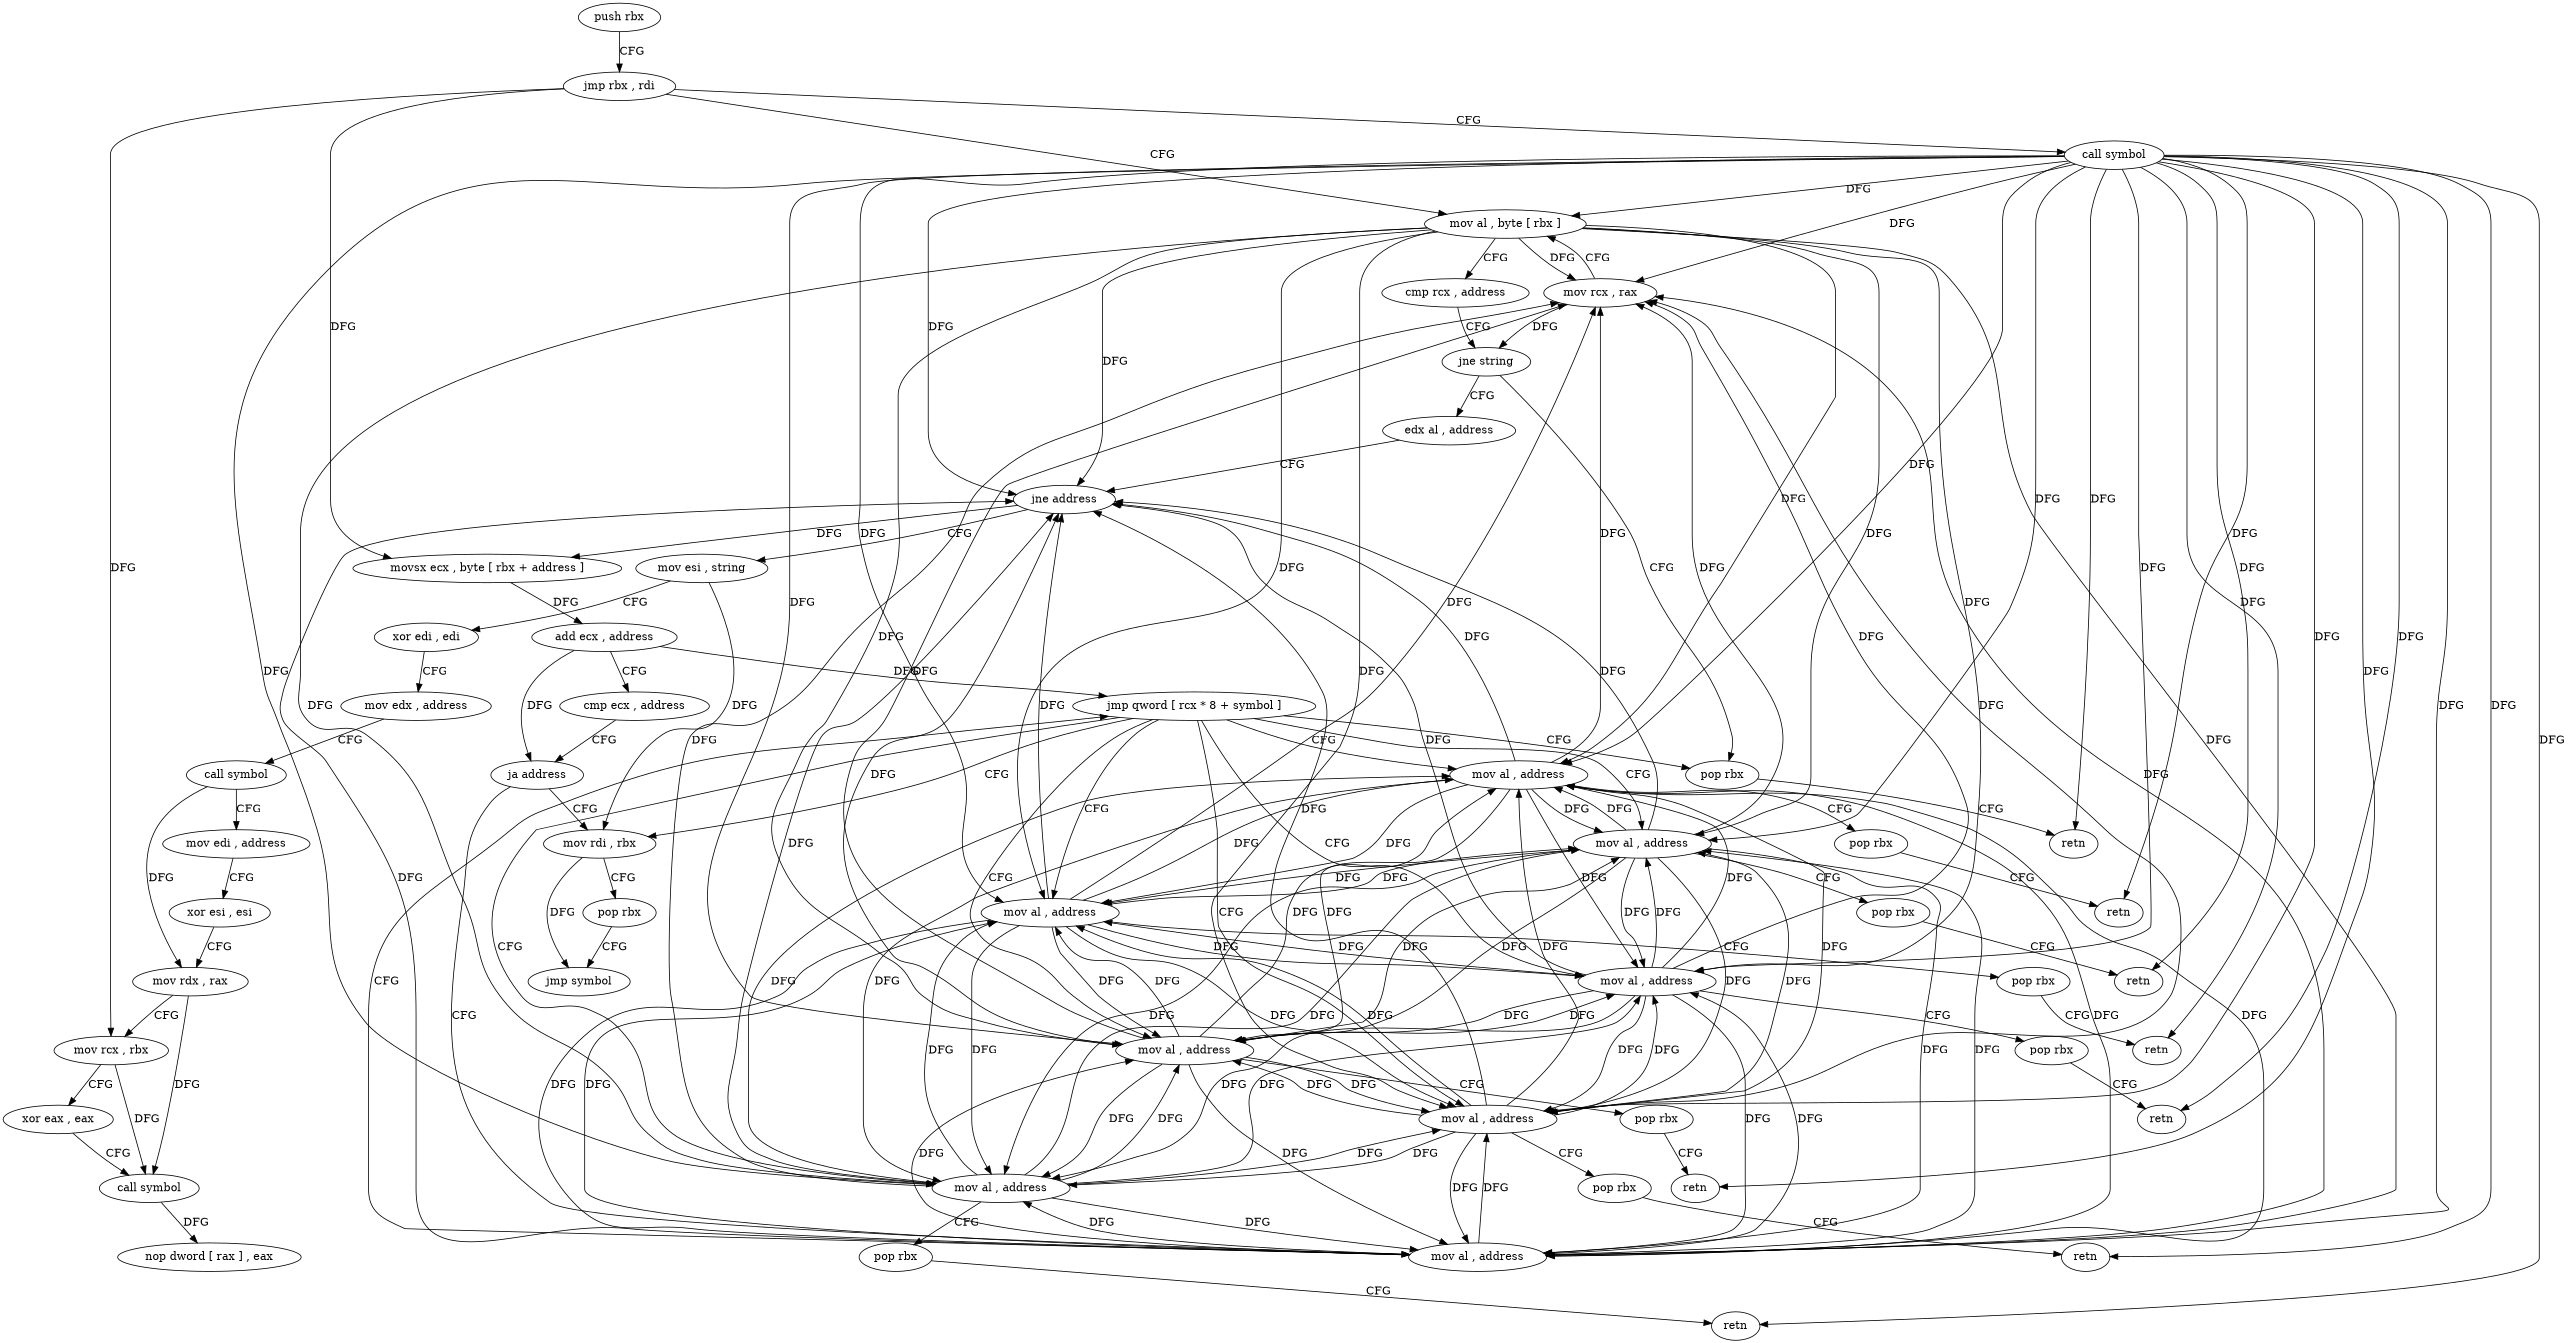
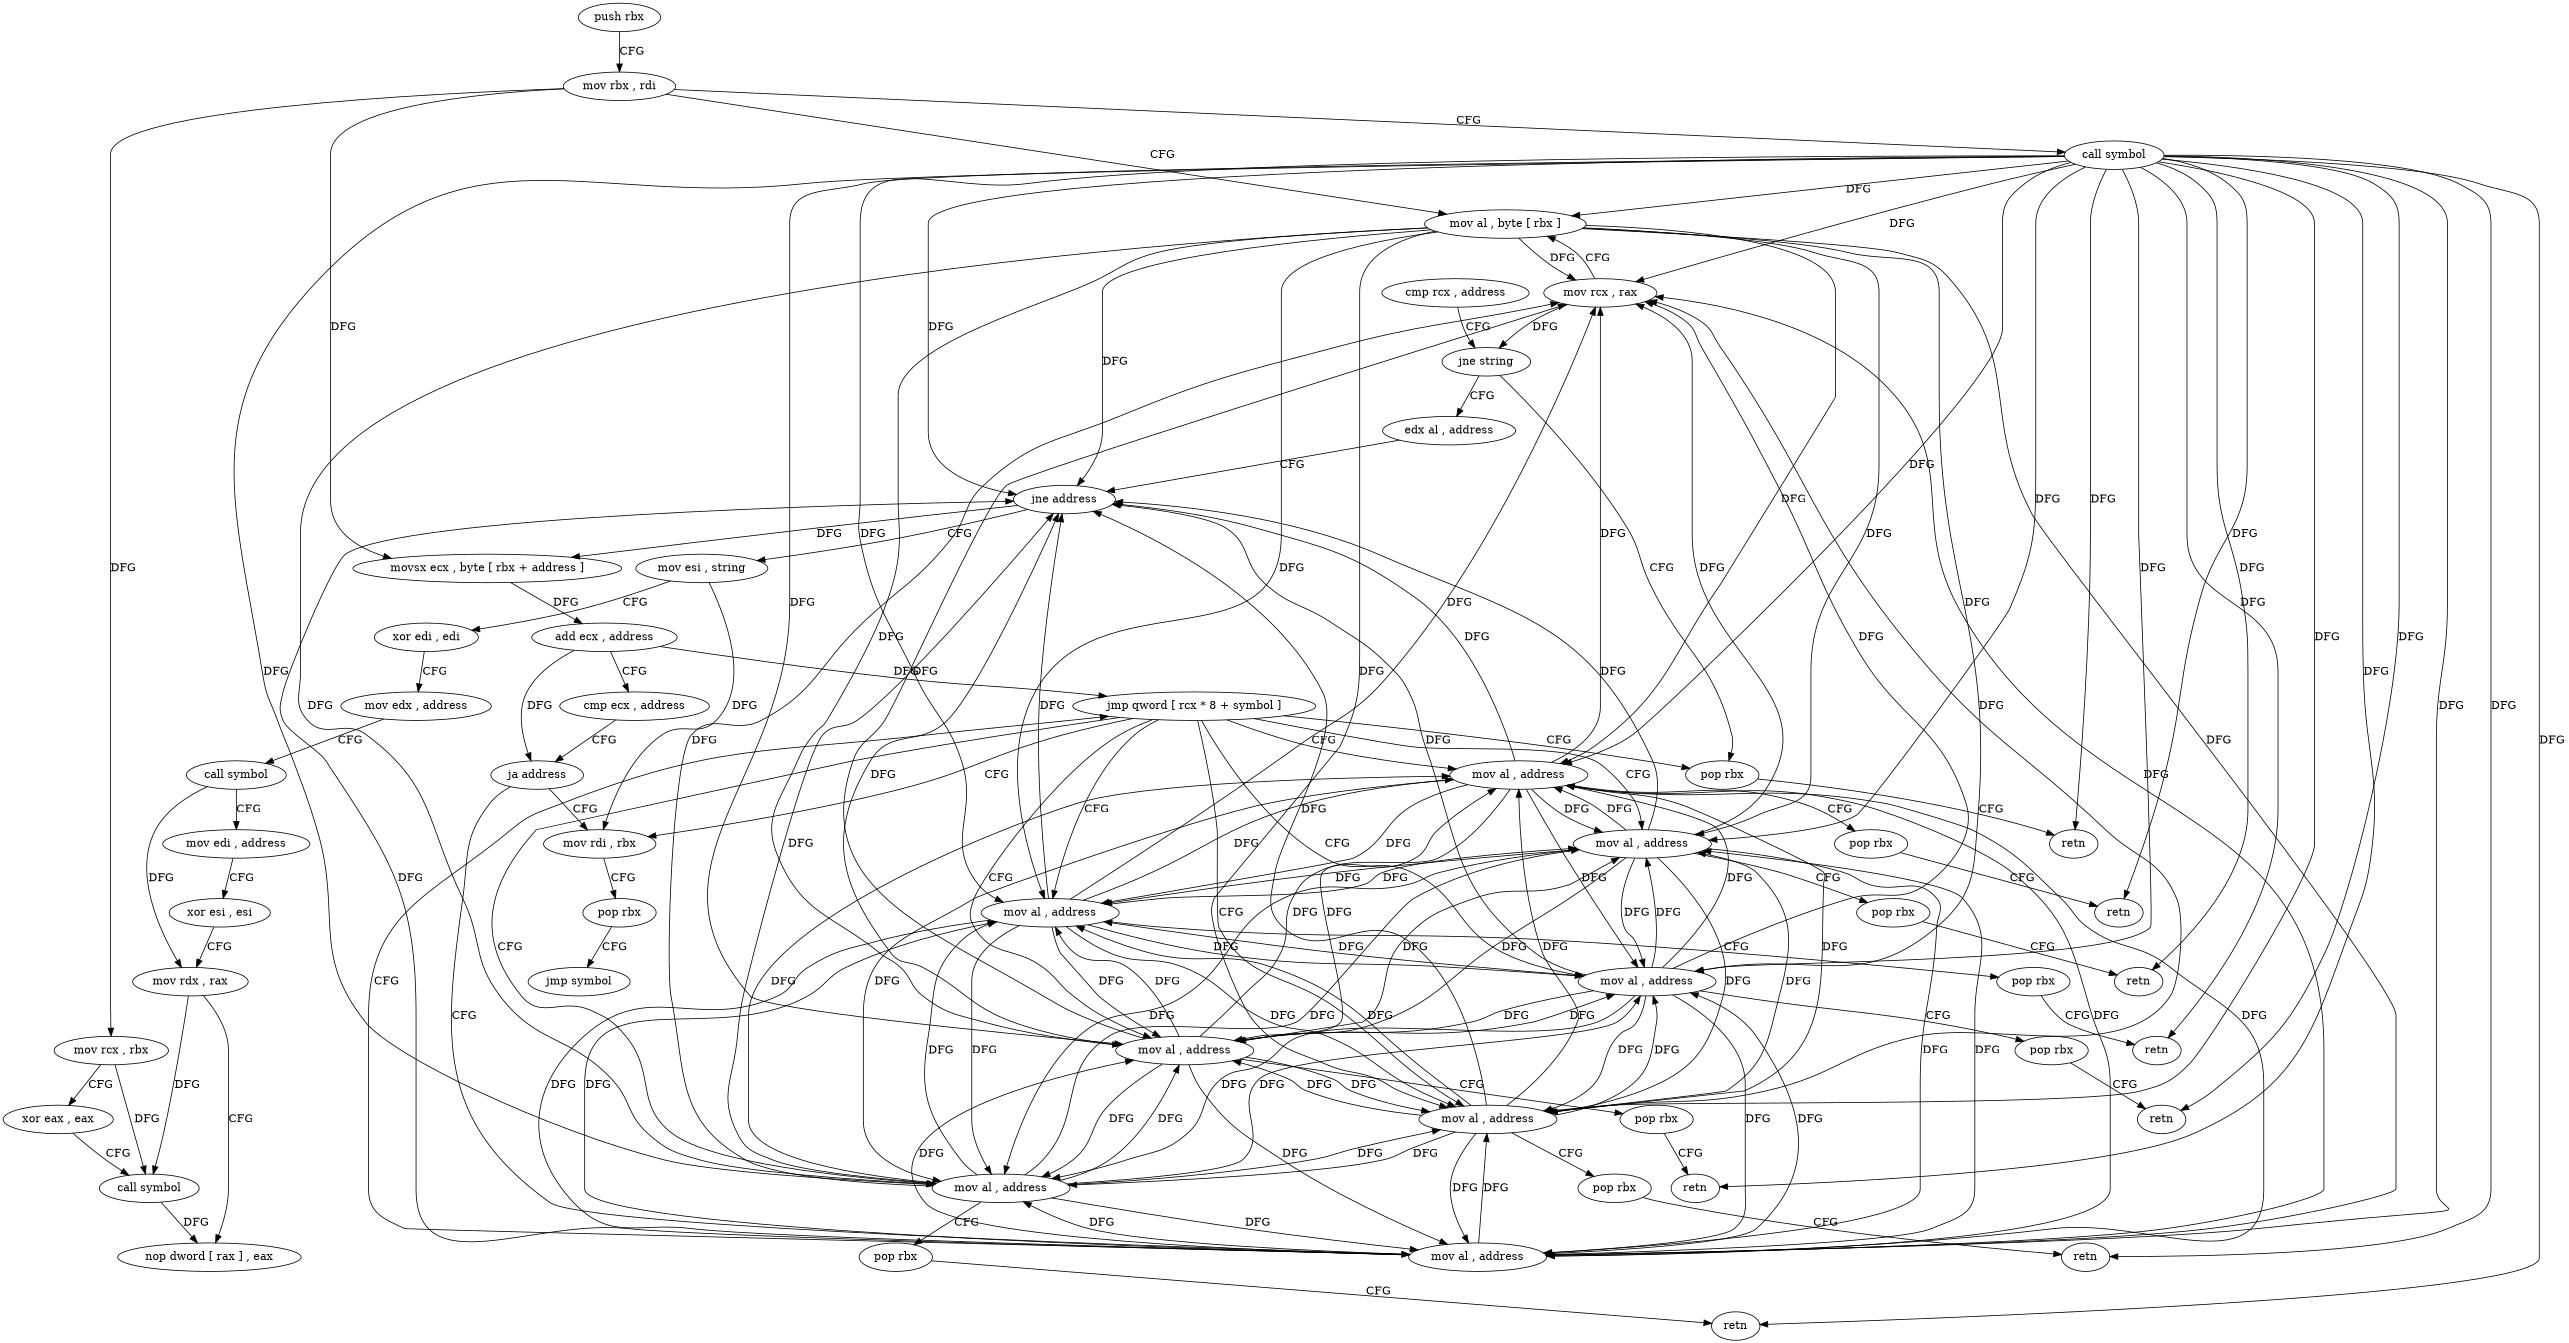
node "jmp rbx , rdi": label "jmp rbx , rdi" -> "mov rbx , rdi"
edge "mov al , byte [ rbx ]" -> "cmp rcx , address": removed, label "CFG"
edge "mov rdi , rbx" -> "jmp symbol": removed, label "DFG"
edge "mov rdx , rax" -> "mov rcx , rbx": now "mov rdx , rax" -> "nop dword [ rax ] , eax"
